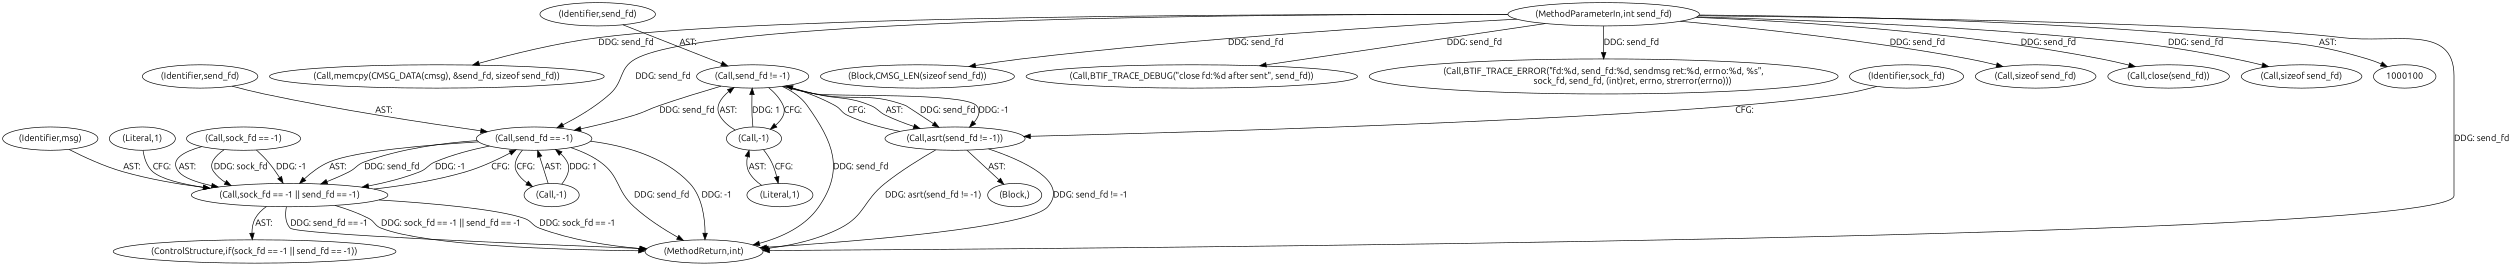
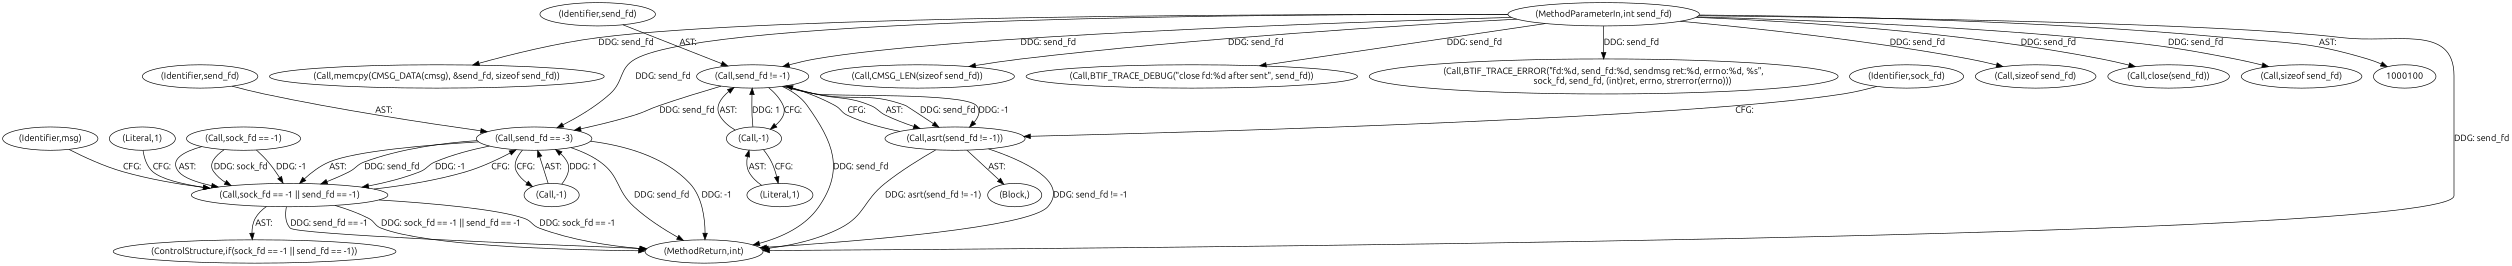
edge "(MethodParameterIn,int send_fd)" -> "(Call,send_fd != -1)": added, label "DDG: send_fd"
node "(Block,CMSG_LEN(sizeof send_fd))": label "(Block,CMSG_LEN(sizeof send_fd))" -> "(Call,CMSG_LEN(sizeof send_fd))"
node "(Call,send_fd == -1)": label "(Call,send_fd == -1)" -> "(Call,send_fd == -3)"
edge "(Identifier,msg)" -> "(Call,sock_fd == -1 || send_fd == -1)": label "AST: " -> "CFG: "
